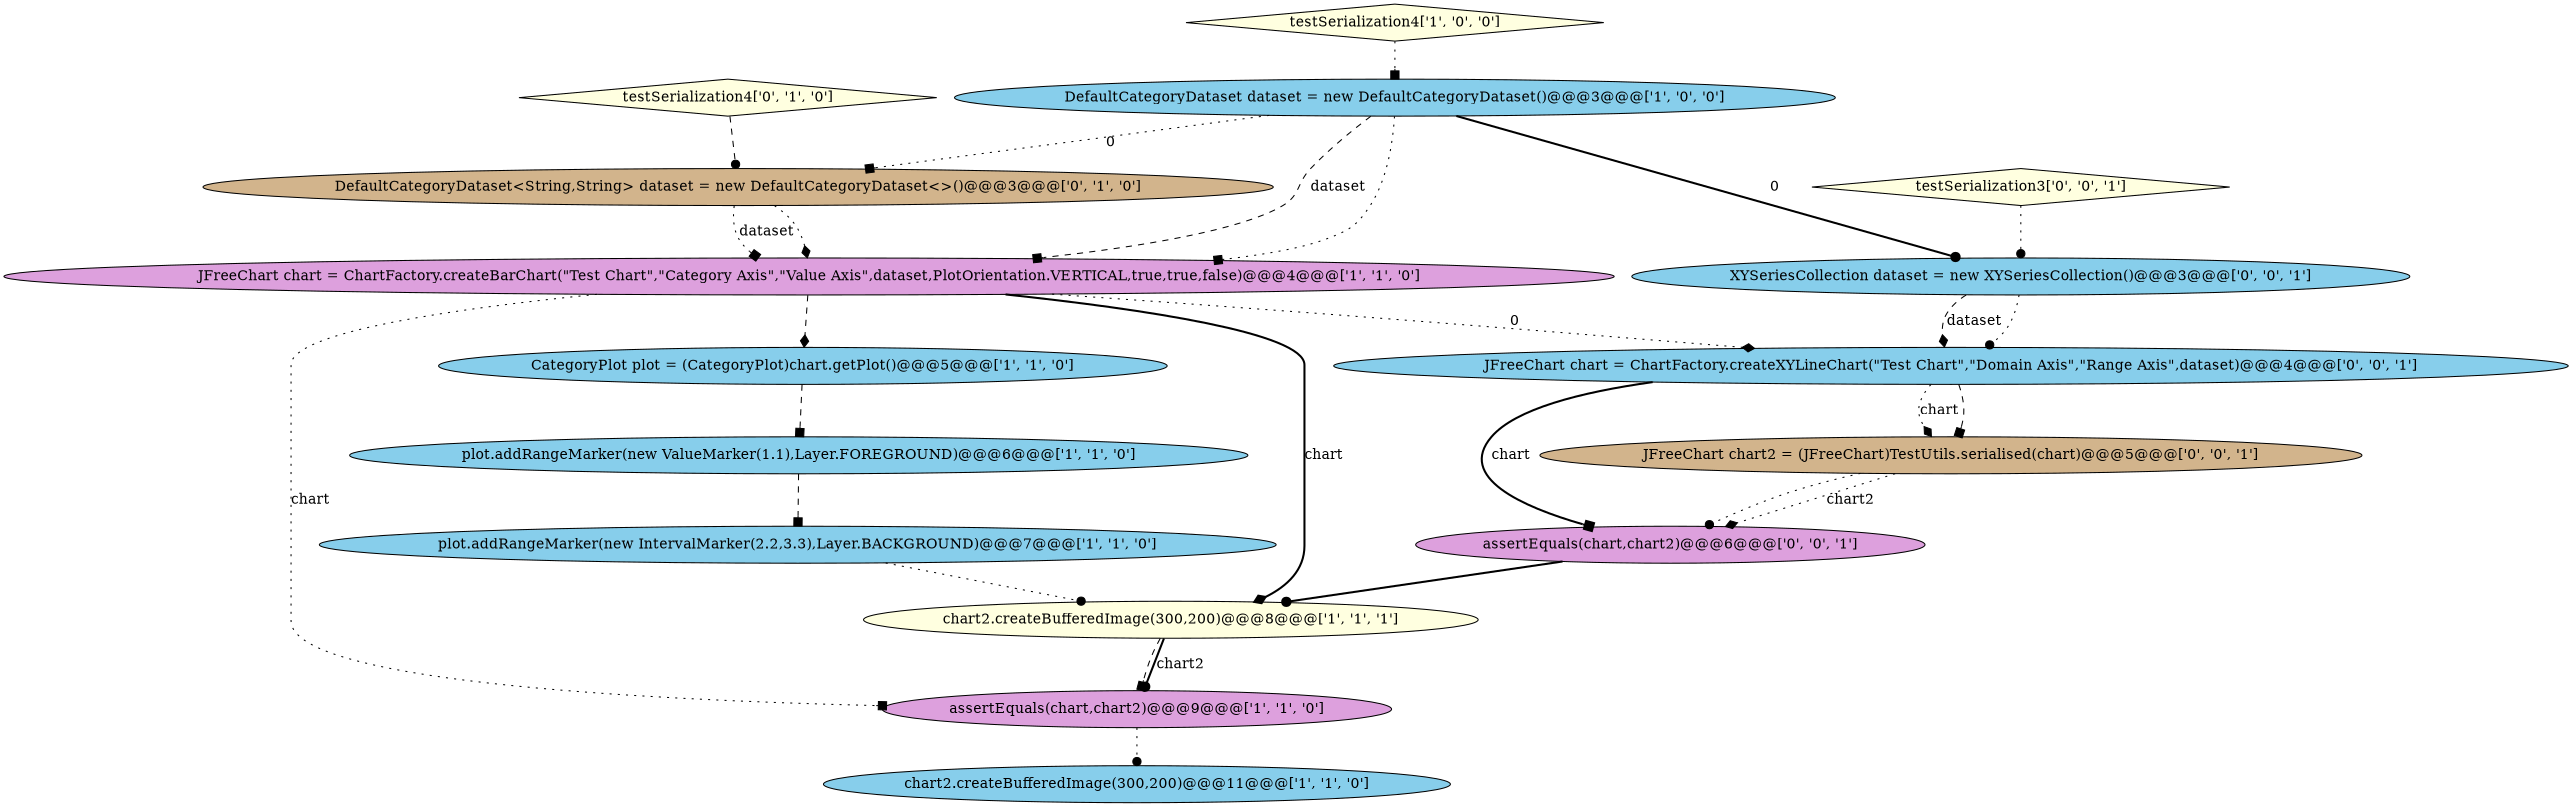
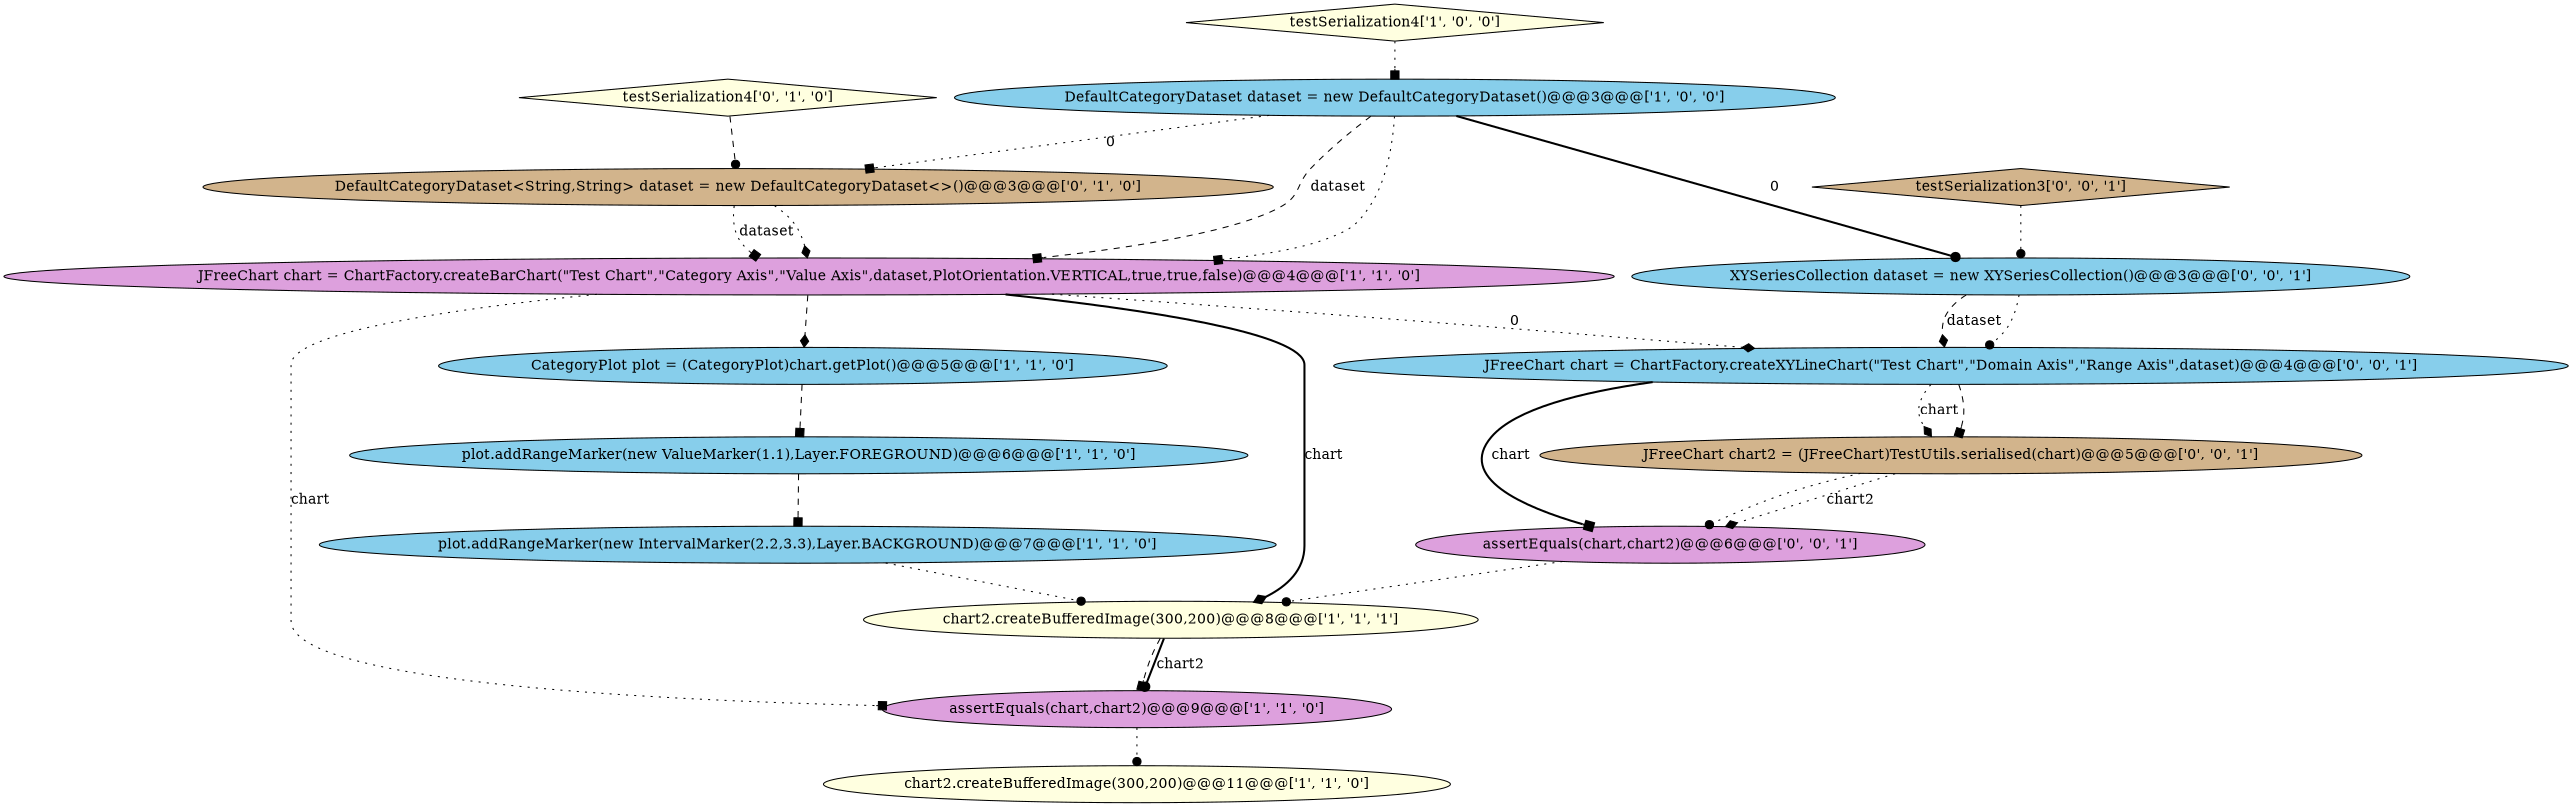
node "testSerialization3['0', '0', '1']": fillcolor lightyellow -> tan
edge "assertEquals(chart,chart2)@@@6@@@['0', '0', '1']" -> "chart2.createBufferedImage(300,200)@@@8@@@['1', '1', '1']": style bold -> dotted
node "chart2.createBufferedImage(300,200)@@@11@@@['1', '1', '0']": fillcolor skyblue -> lightyellow
